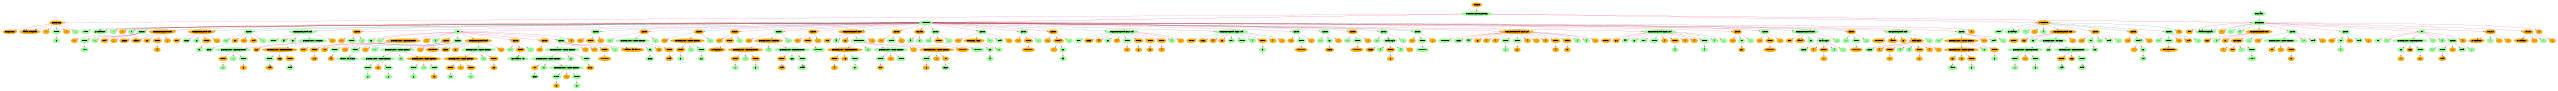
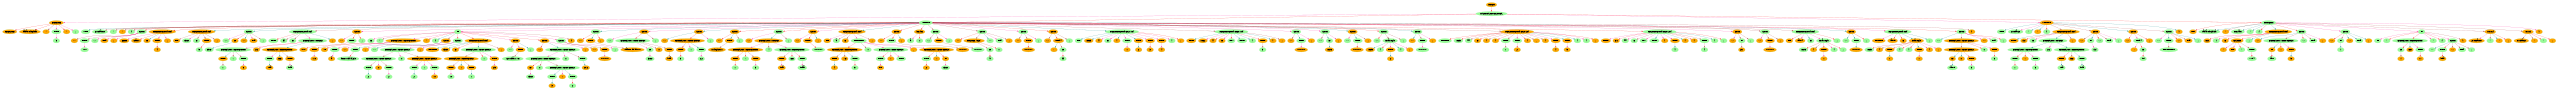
edge "INT,valor" -> "FUNCION": reversed
node "FIN PRUEBA": fillcolor orange -> palegreen
node "valor": added
